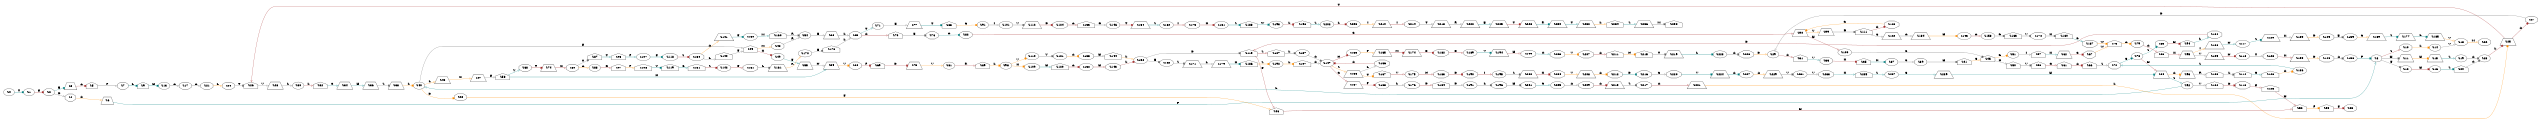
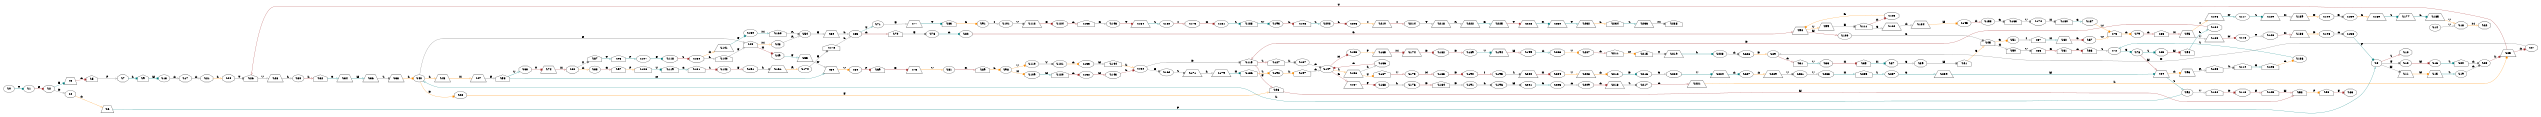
edge "S10" -> "S14": removed, label "L"
